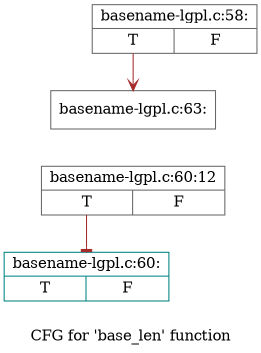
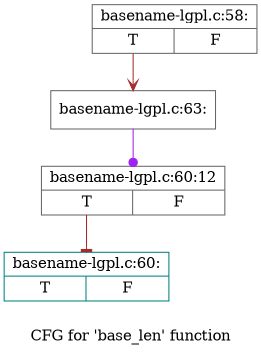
edge "basename-lgpl.c:63:" -> "basename-lgpl.c:60:12": added
